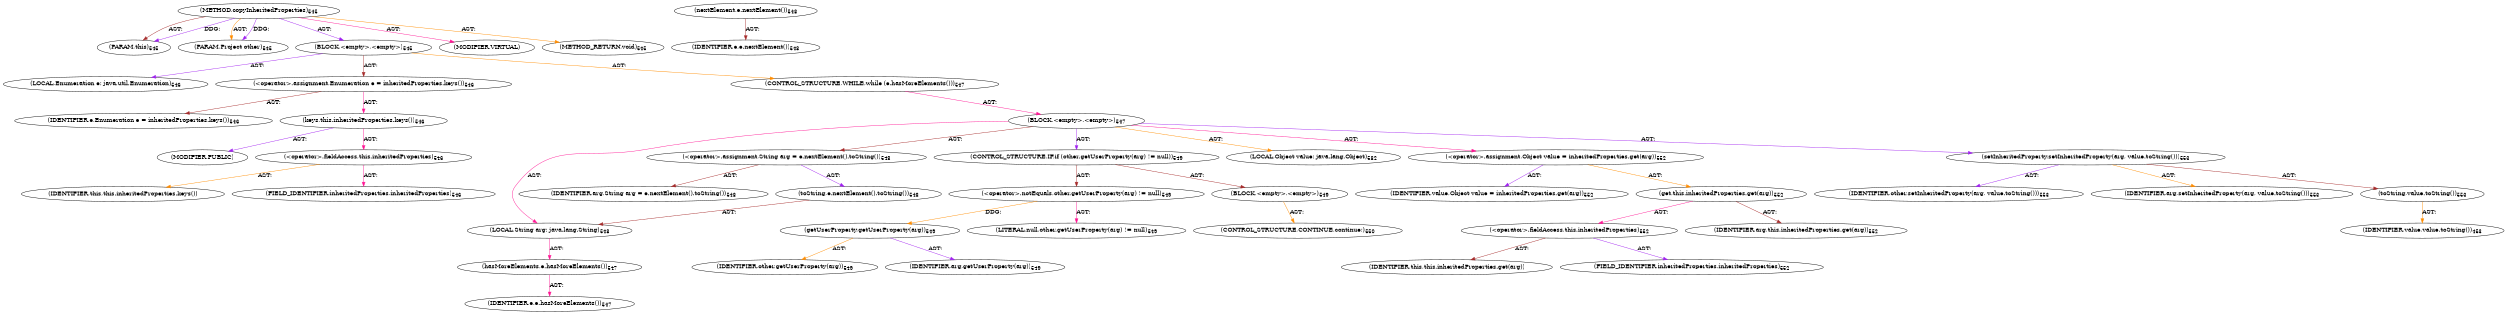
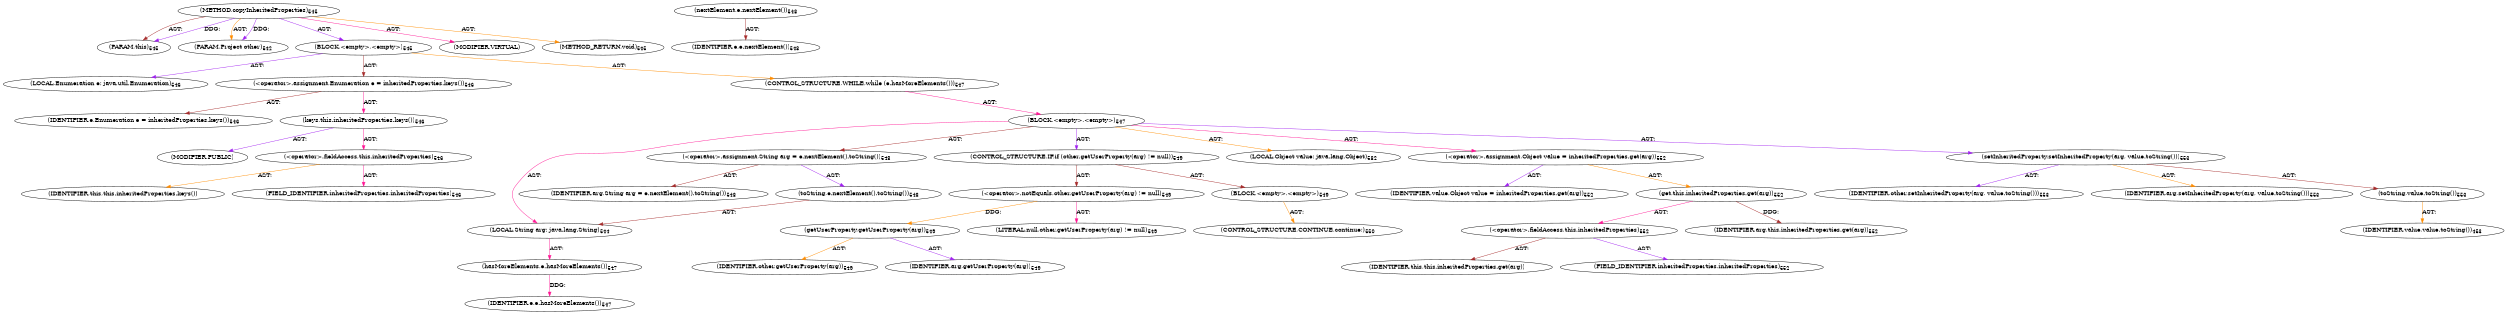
node "(PARAM,Project other)": text "545" -> "542"
edge "(get,this.inheritedProperties.get(arg))" -> "(IDENTIFIER,arg,this.inheritedProperties.get(arg))": label "AST: " -> "DDG: "
node "(LOCAL,String arg: java.lang.String)": text "548" -> "544"
edge "(hasMoreElements,e.hasMoreElements())" -> "(IDENTIFIER,e,e.hasMoreElements())": label "AST: " -> "DDG: "
